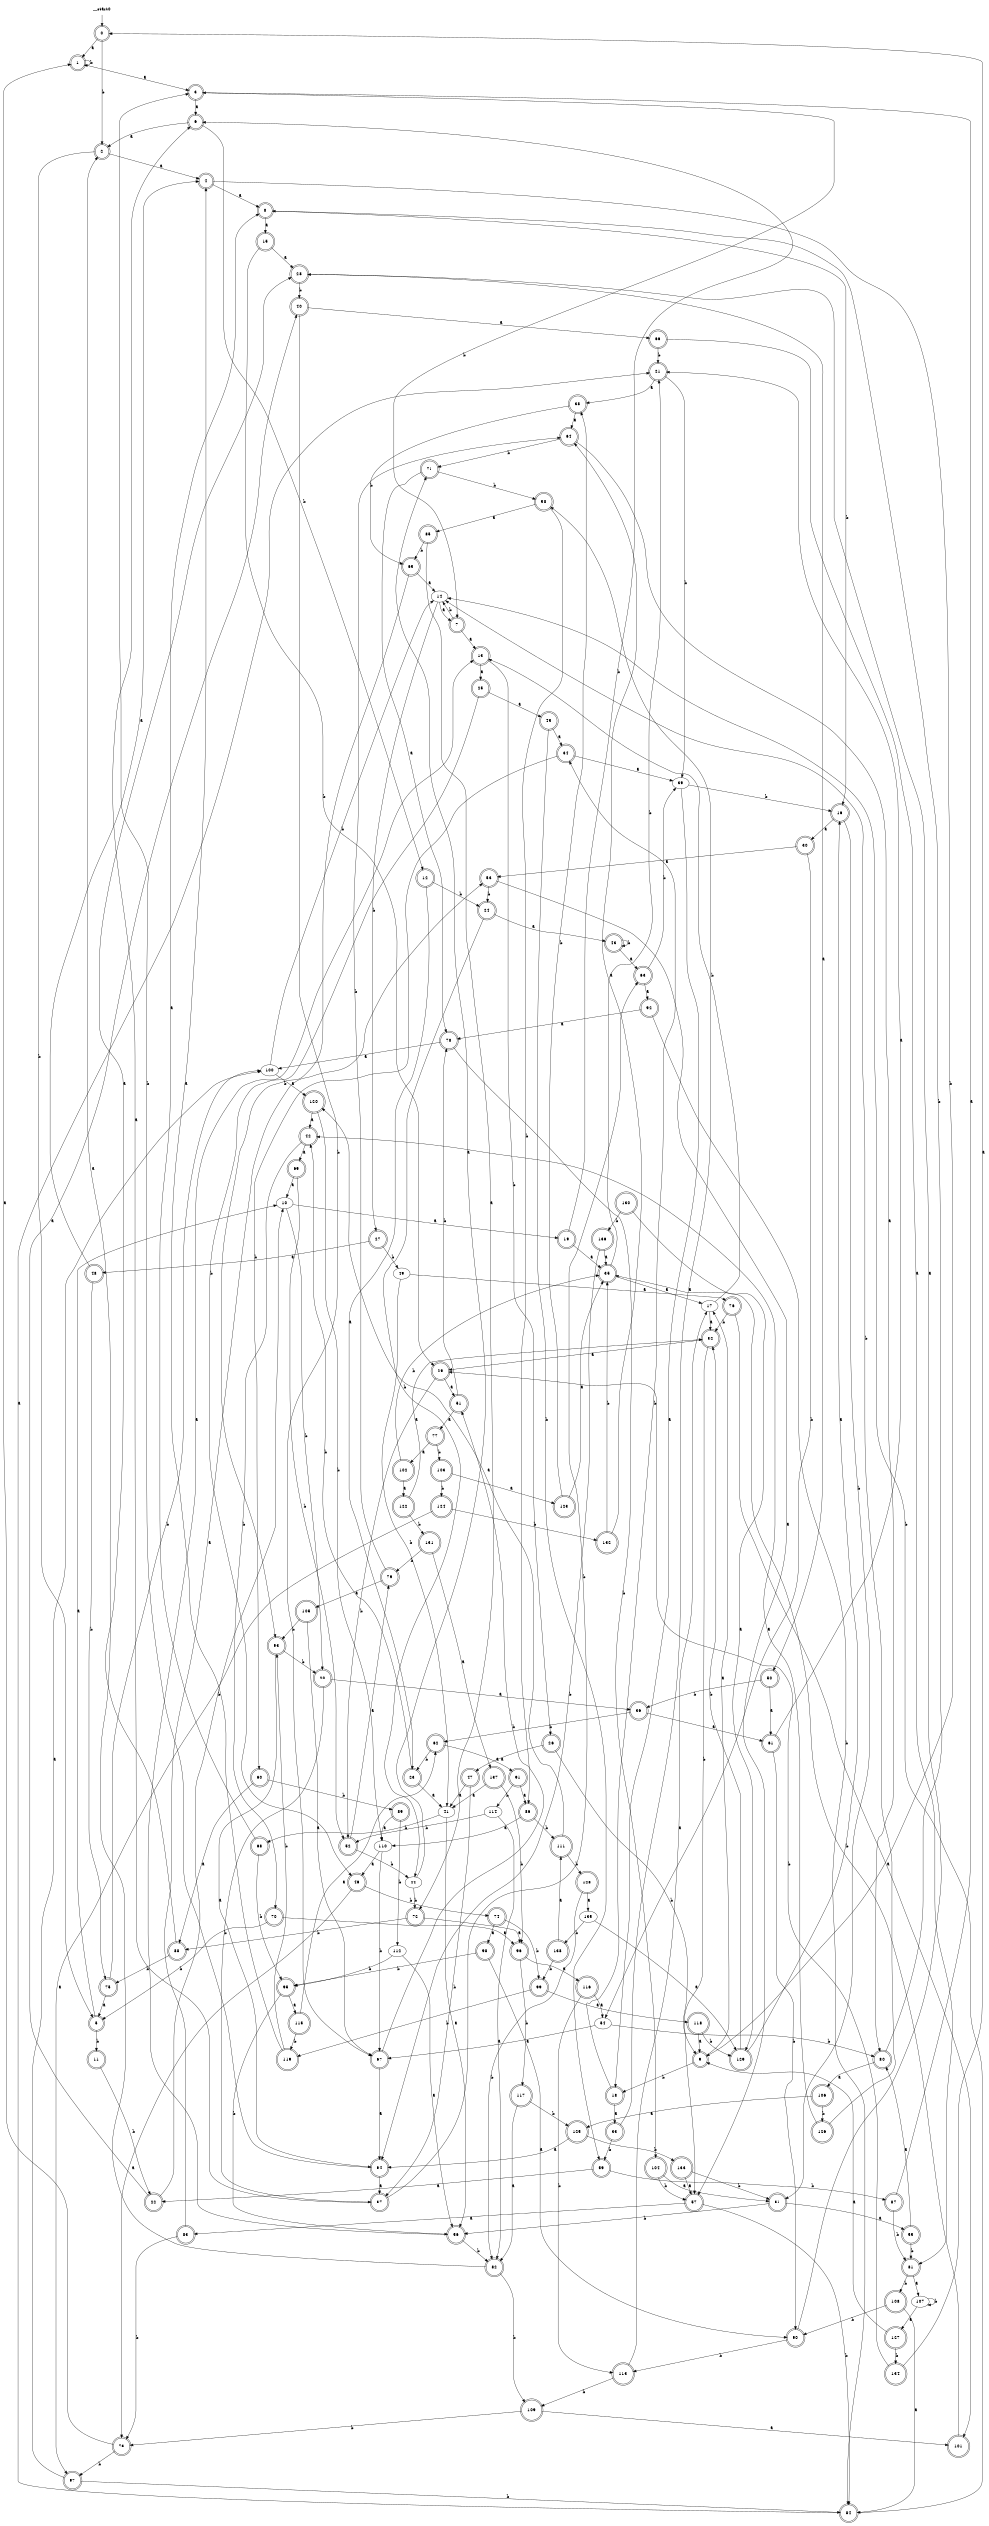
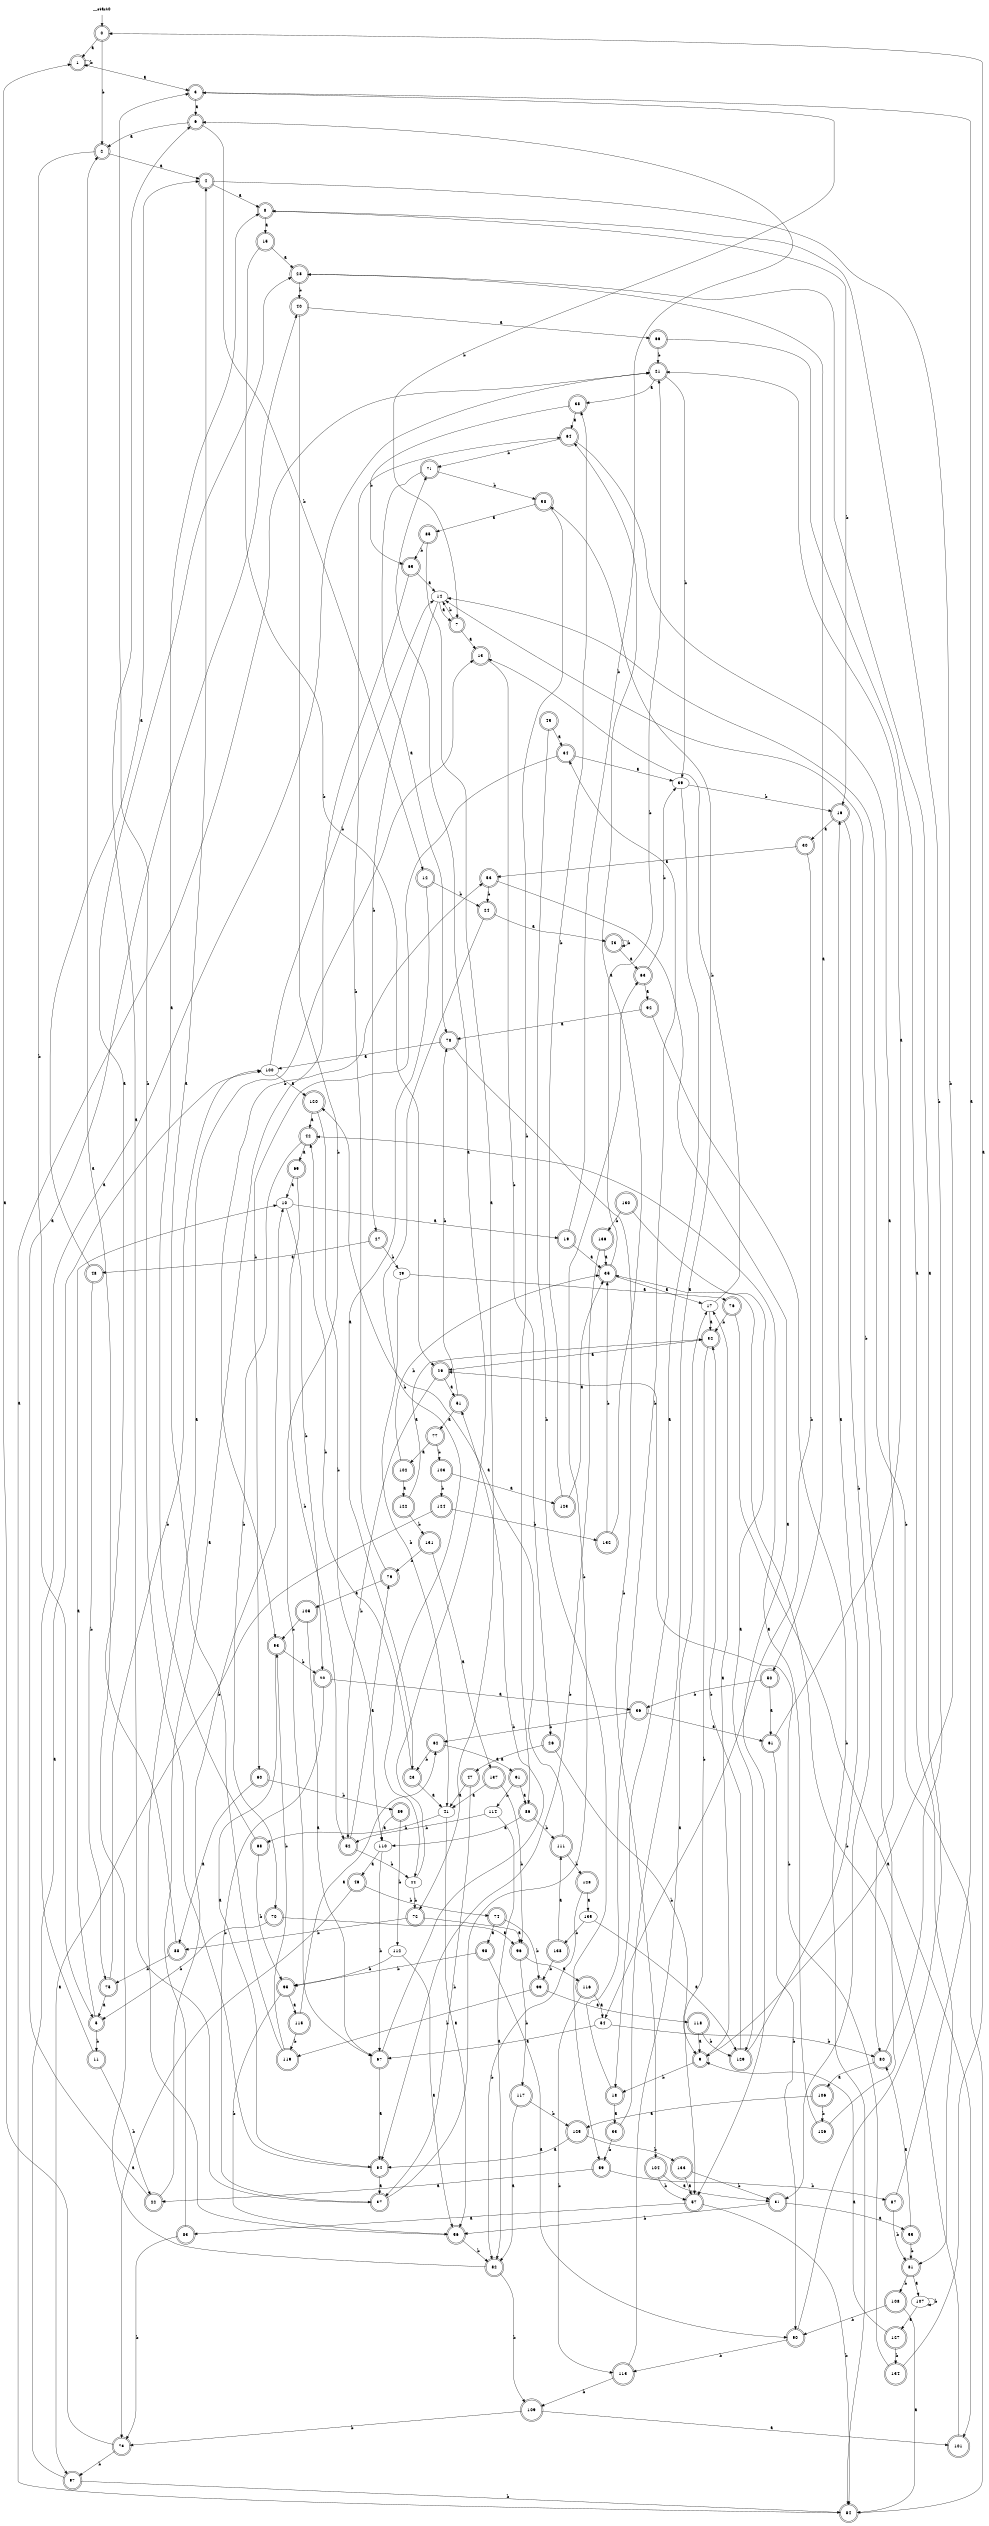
node "25": removed
edge "11" -> "21": added, label "a"
